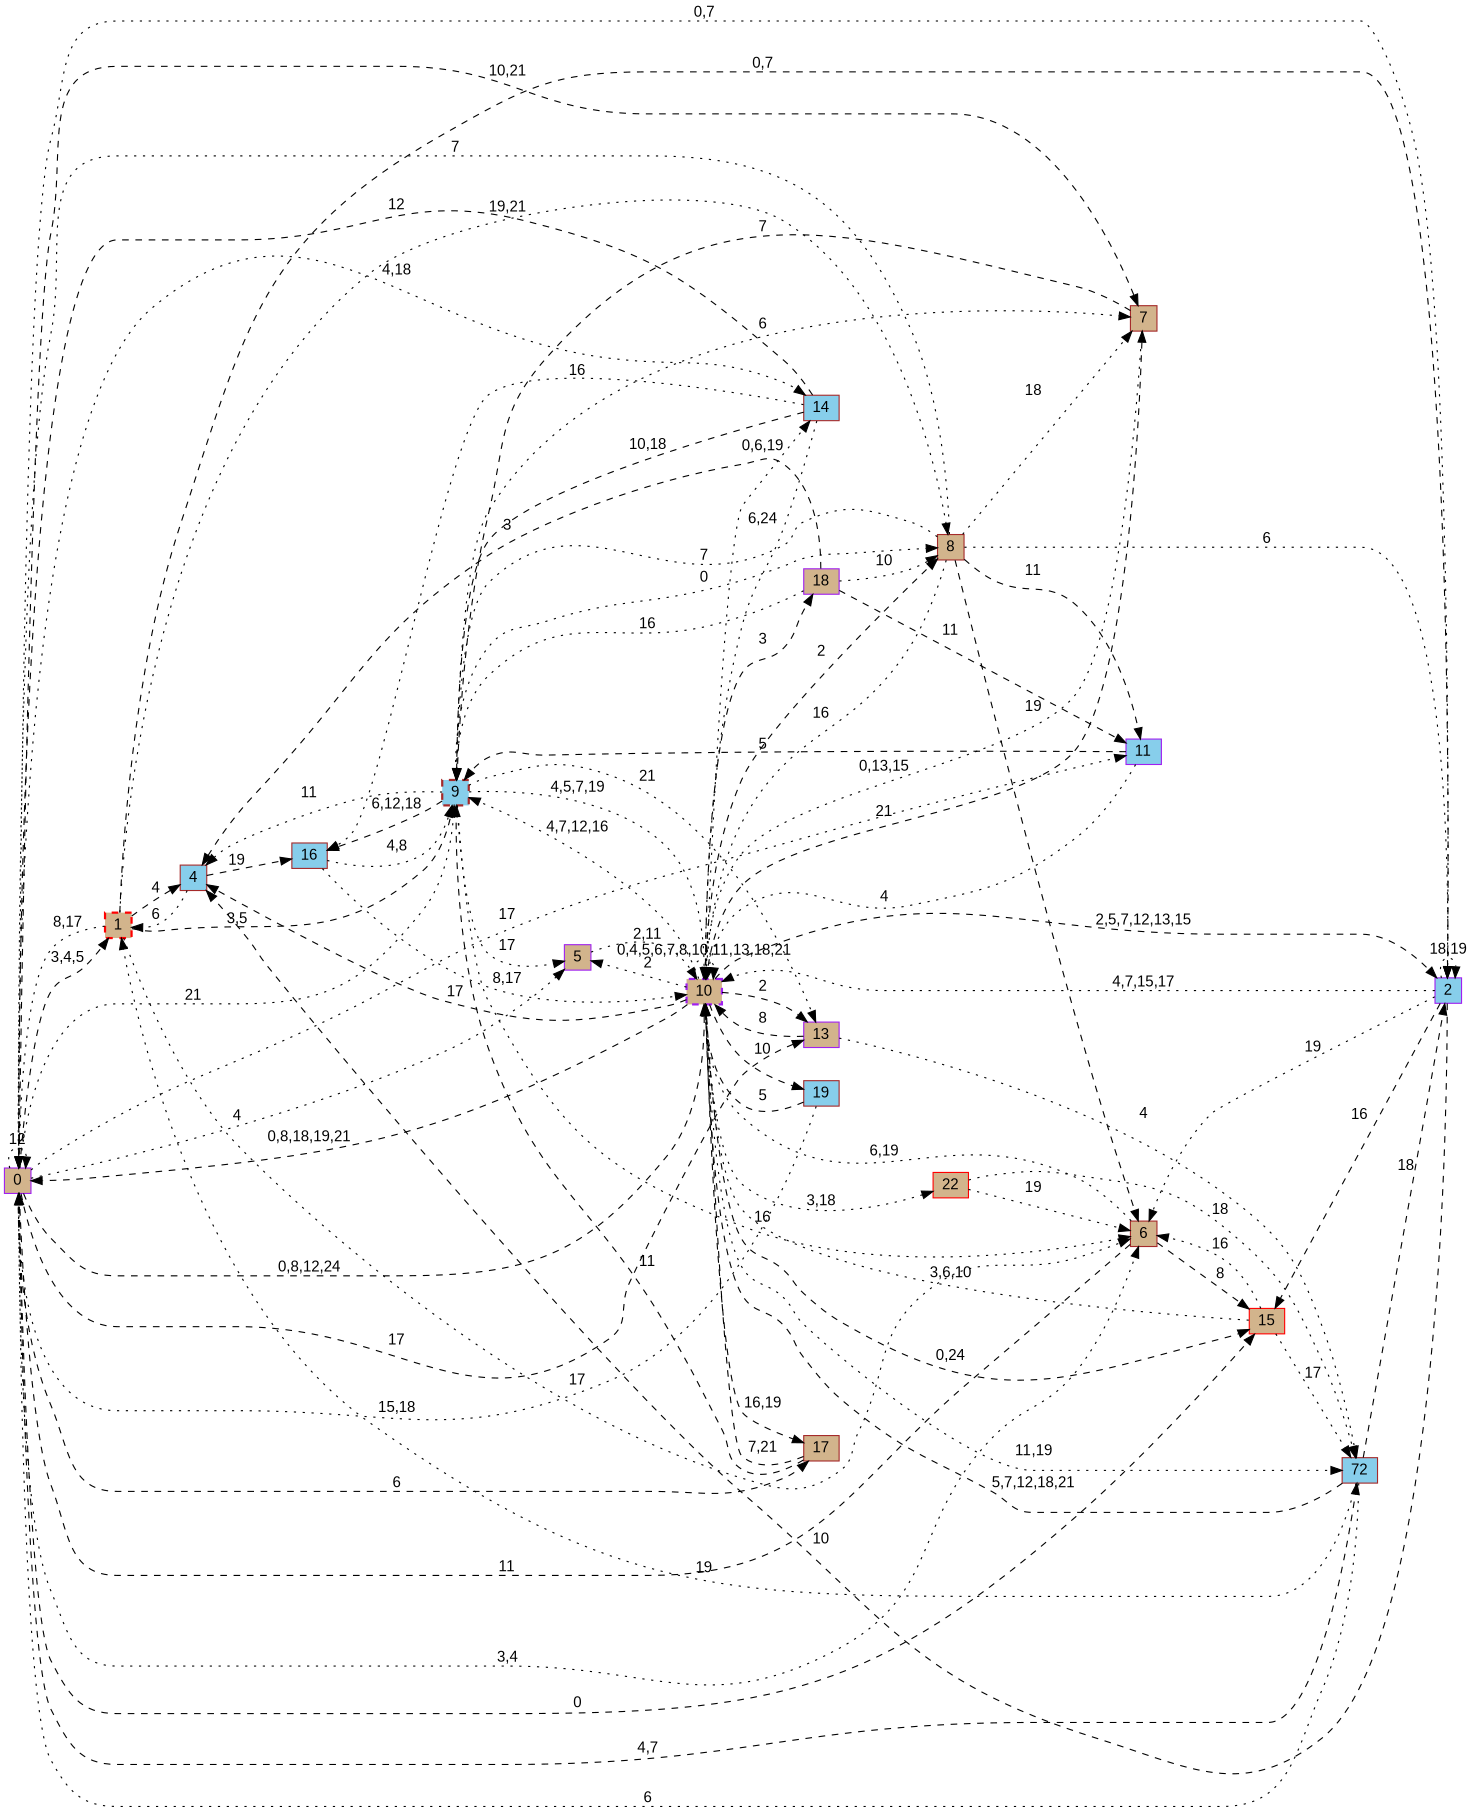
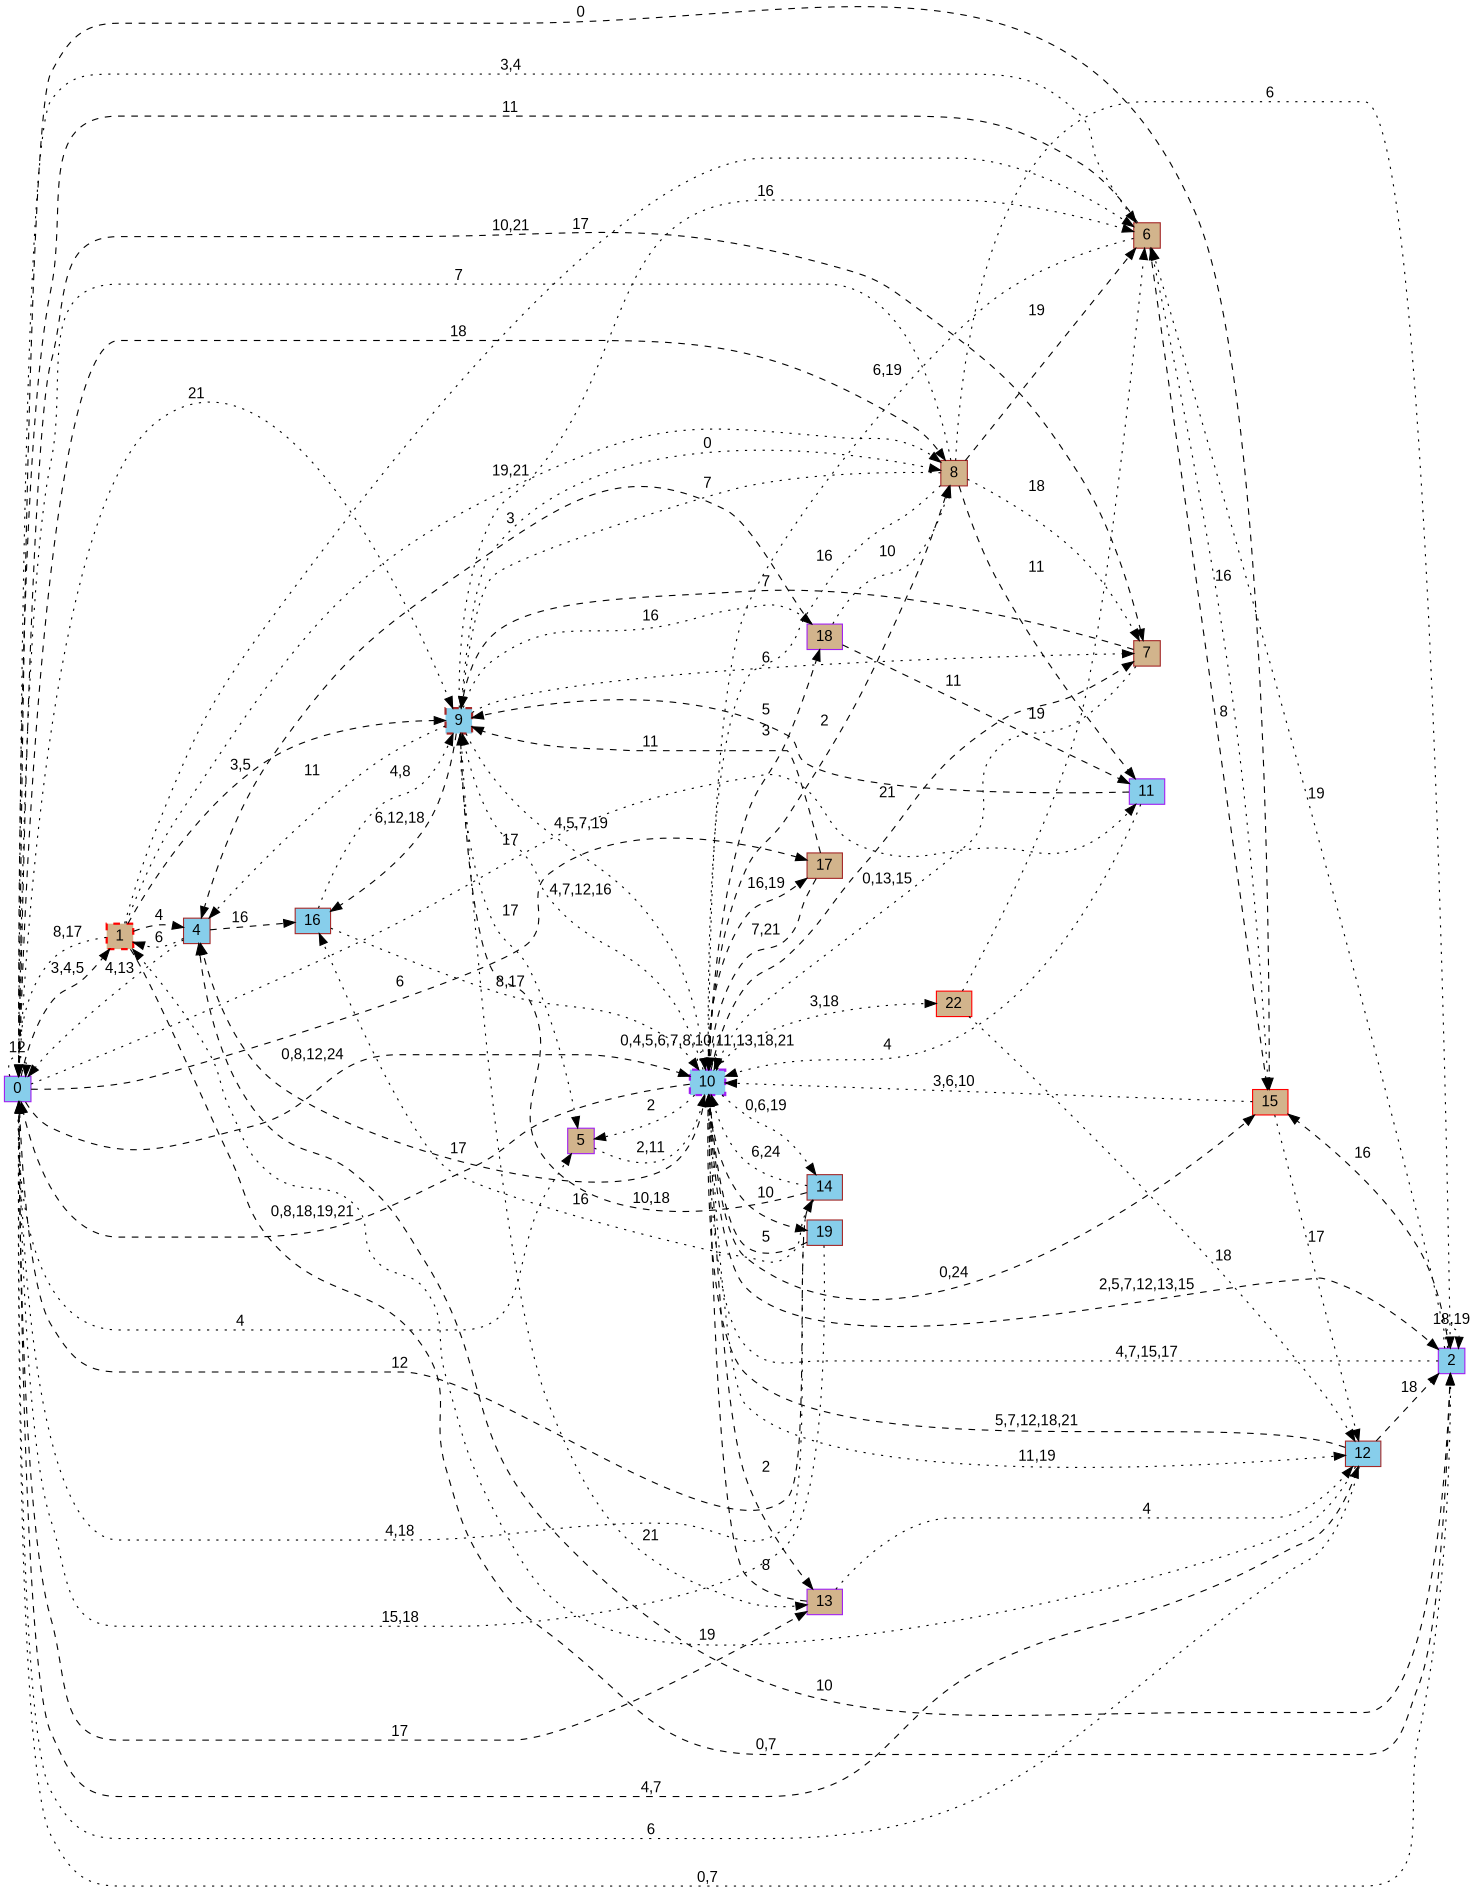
edge "0" -> "8": added, label "18"
edge "18" -> "9": reversed
edge "4" -> "16": label "19" -> "16"
node "10": fillcolor tan -> skyblue
edge "4" -> "0": added, label "4,13"
node "0": fillcolor tan -> skyblue
node "72": label "72" -> "12"
